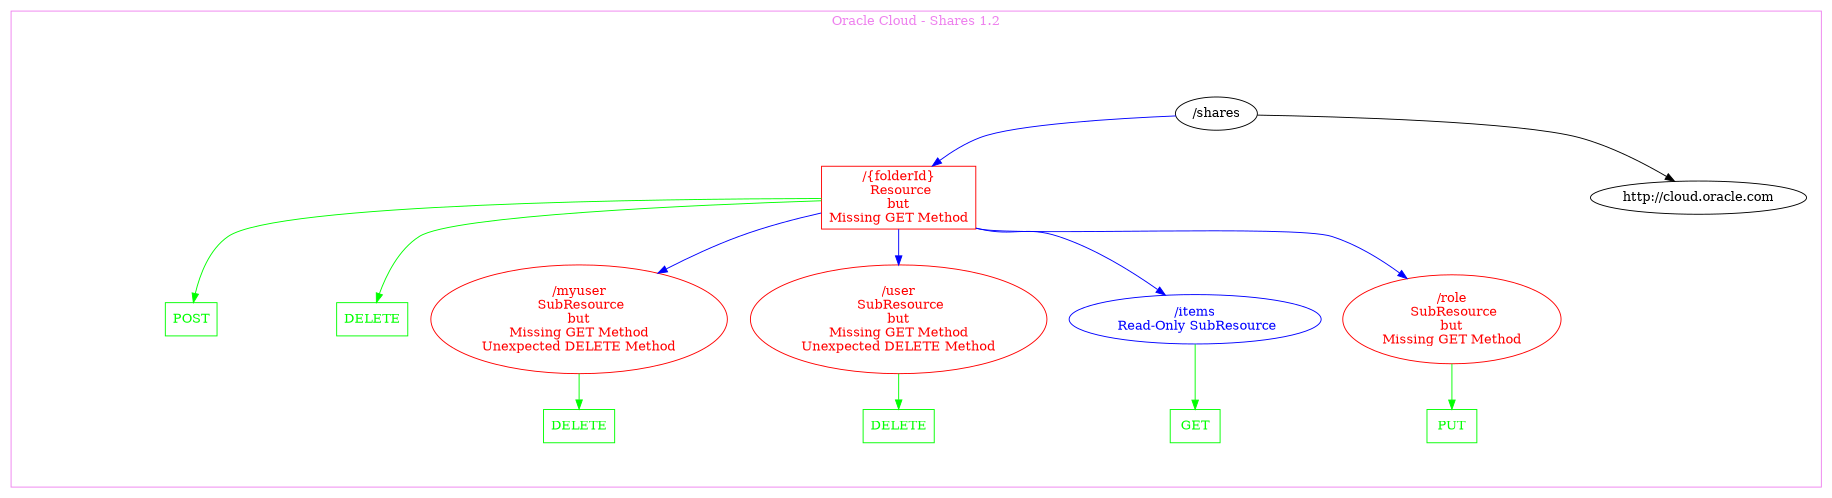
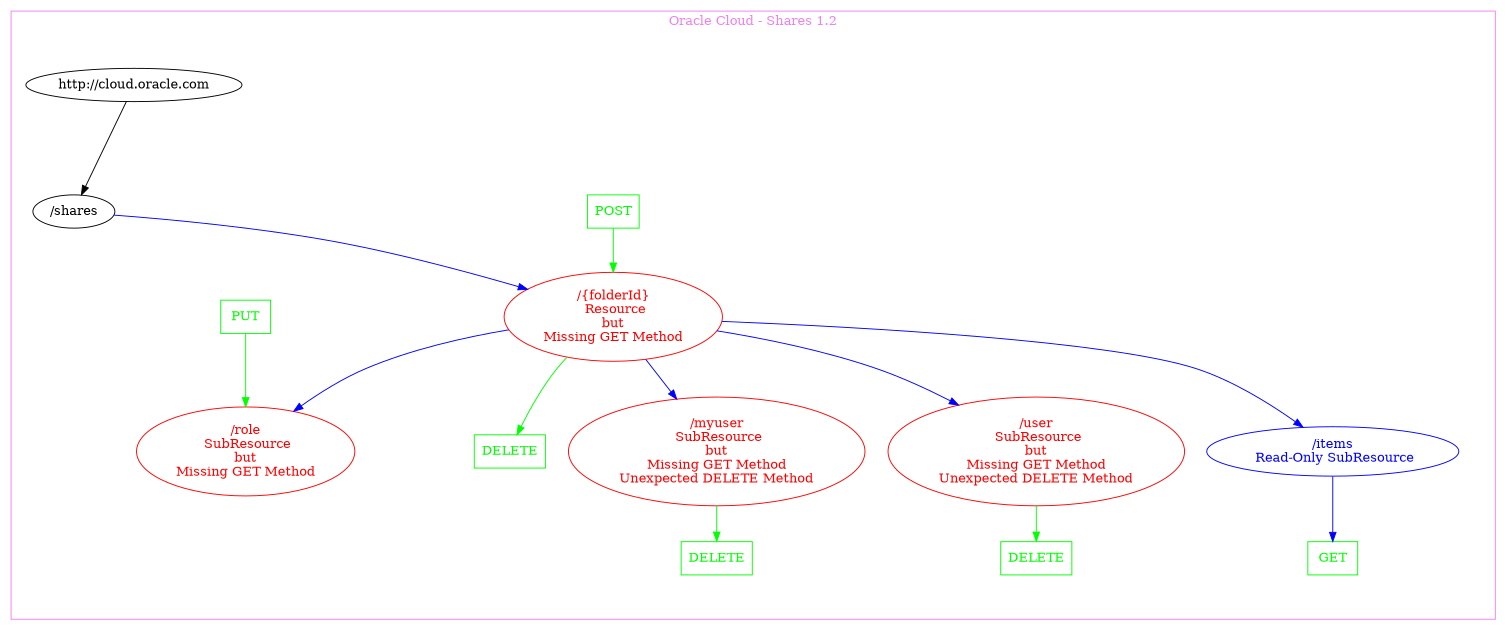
edge "/shares" -> "http://cloud.oracle.com": reversed
node "/{folderId} Resource but Missing GET Method": shape box -> ellipse
edge "/{folderId} Resource but Missing GET Method" -> "POST": reversed
edge "/items Read-Only SubResource" -> "GET": color green -> blue
edge "/role SubResource but Missing GET Method" -> "PUT": reversed
